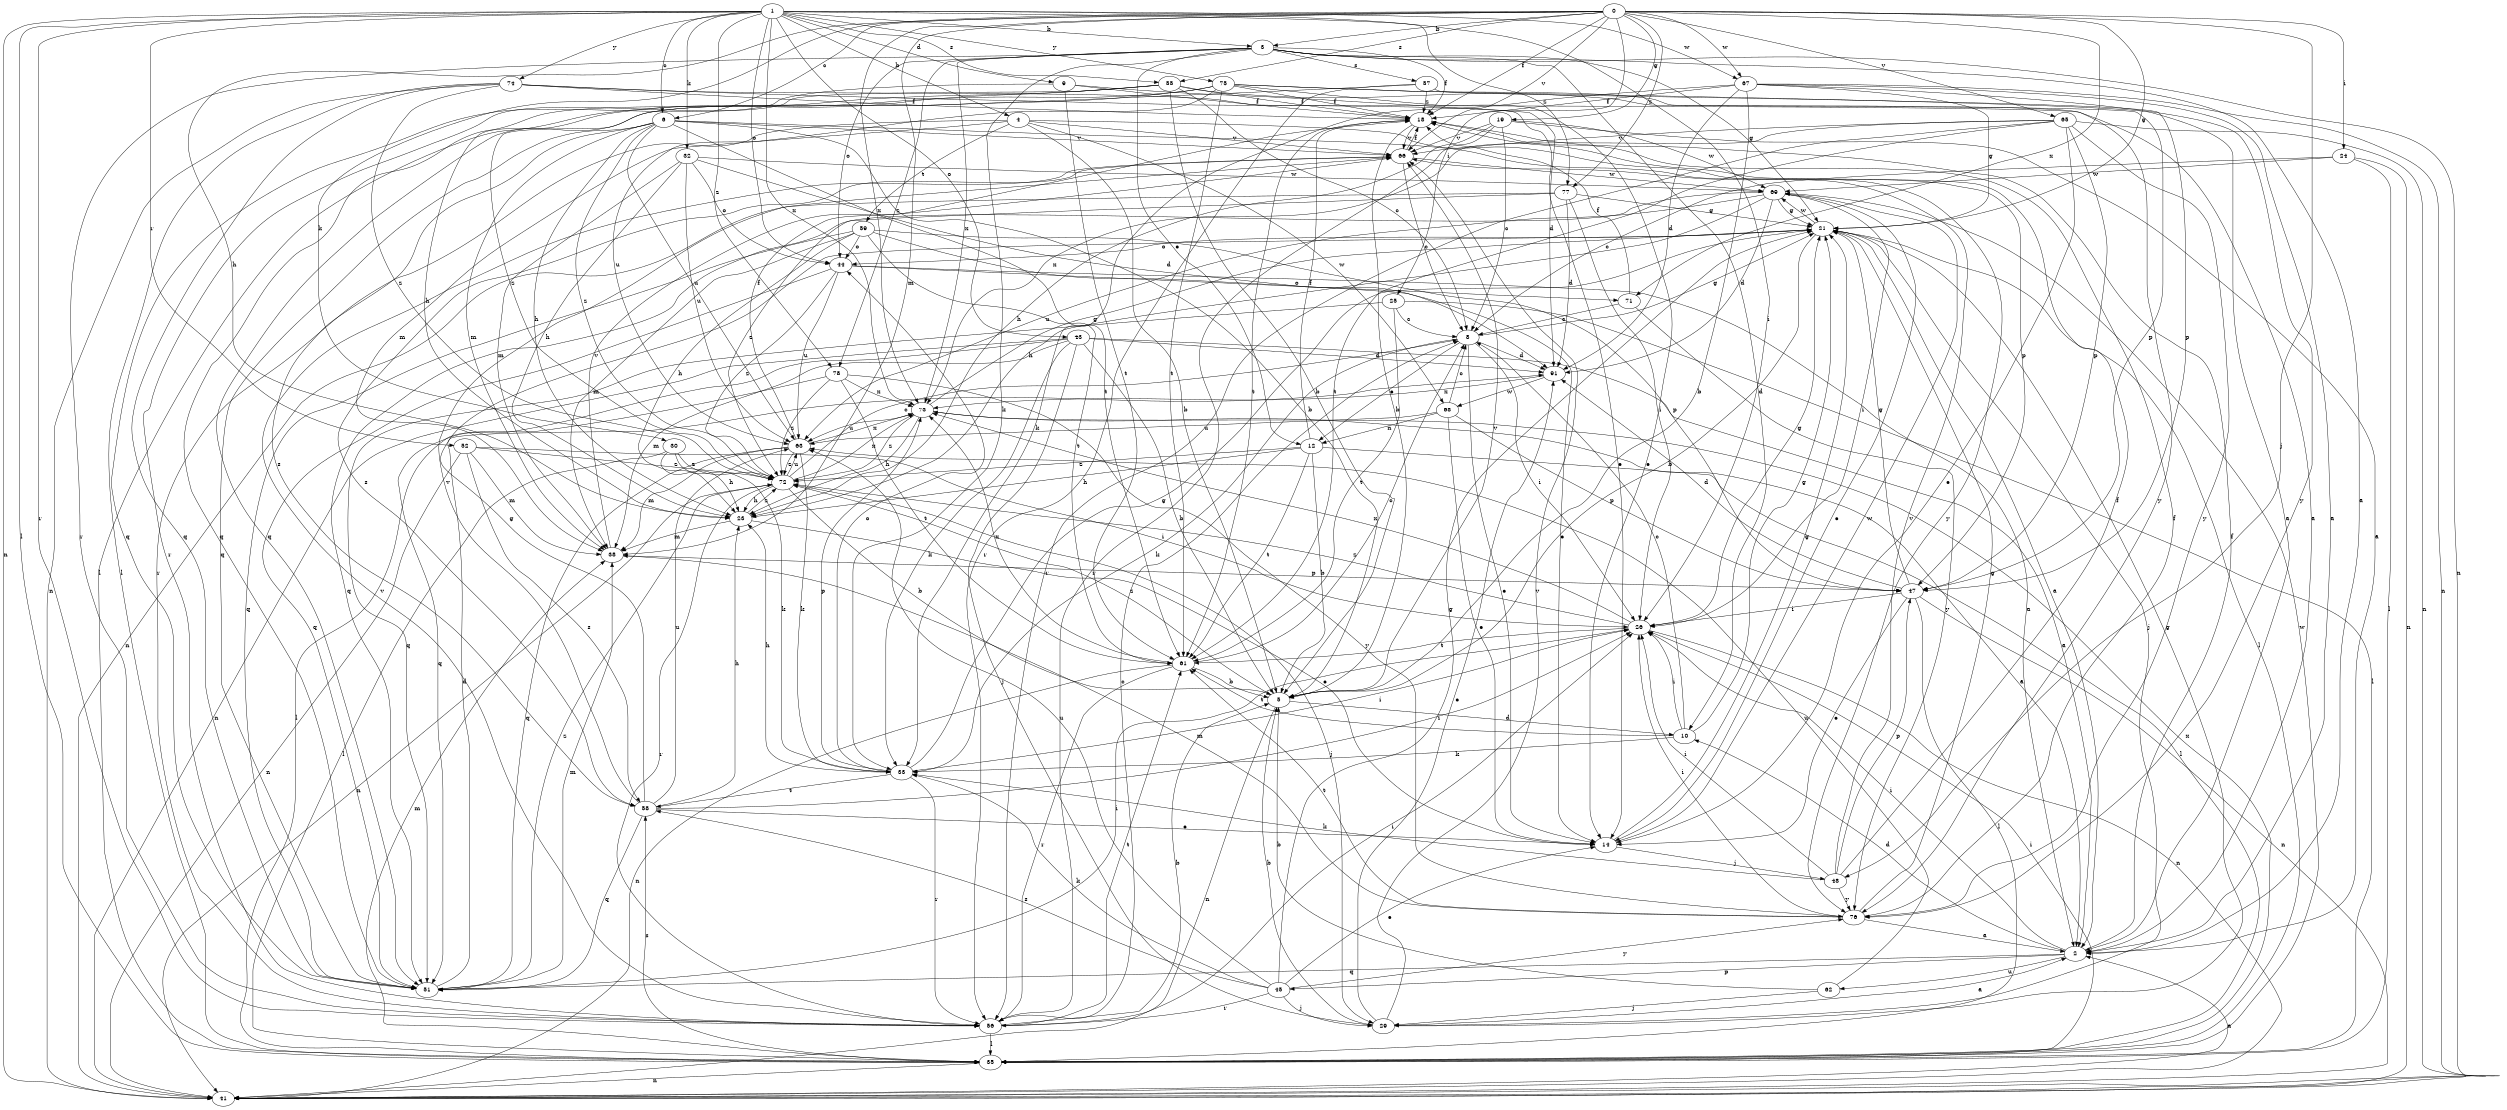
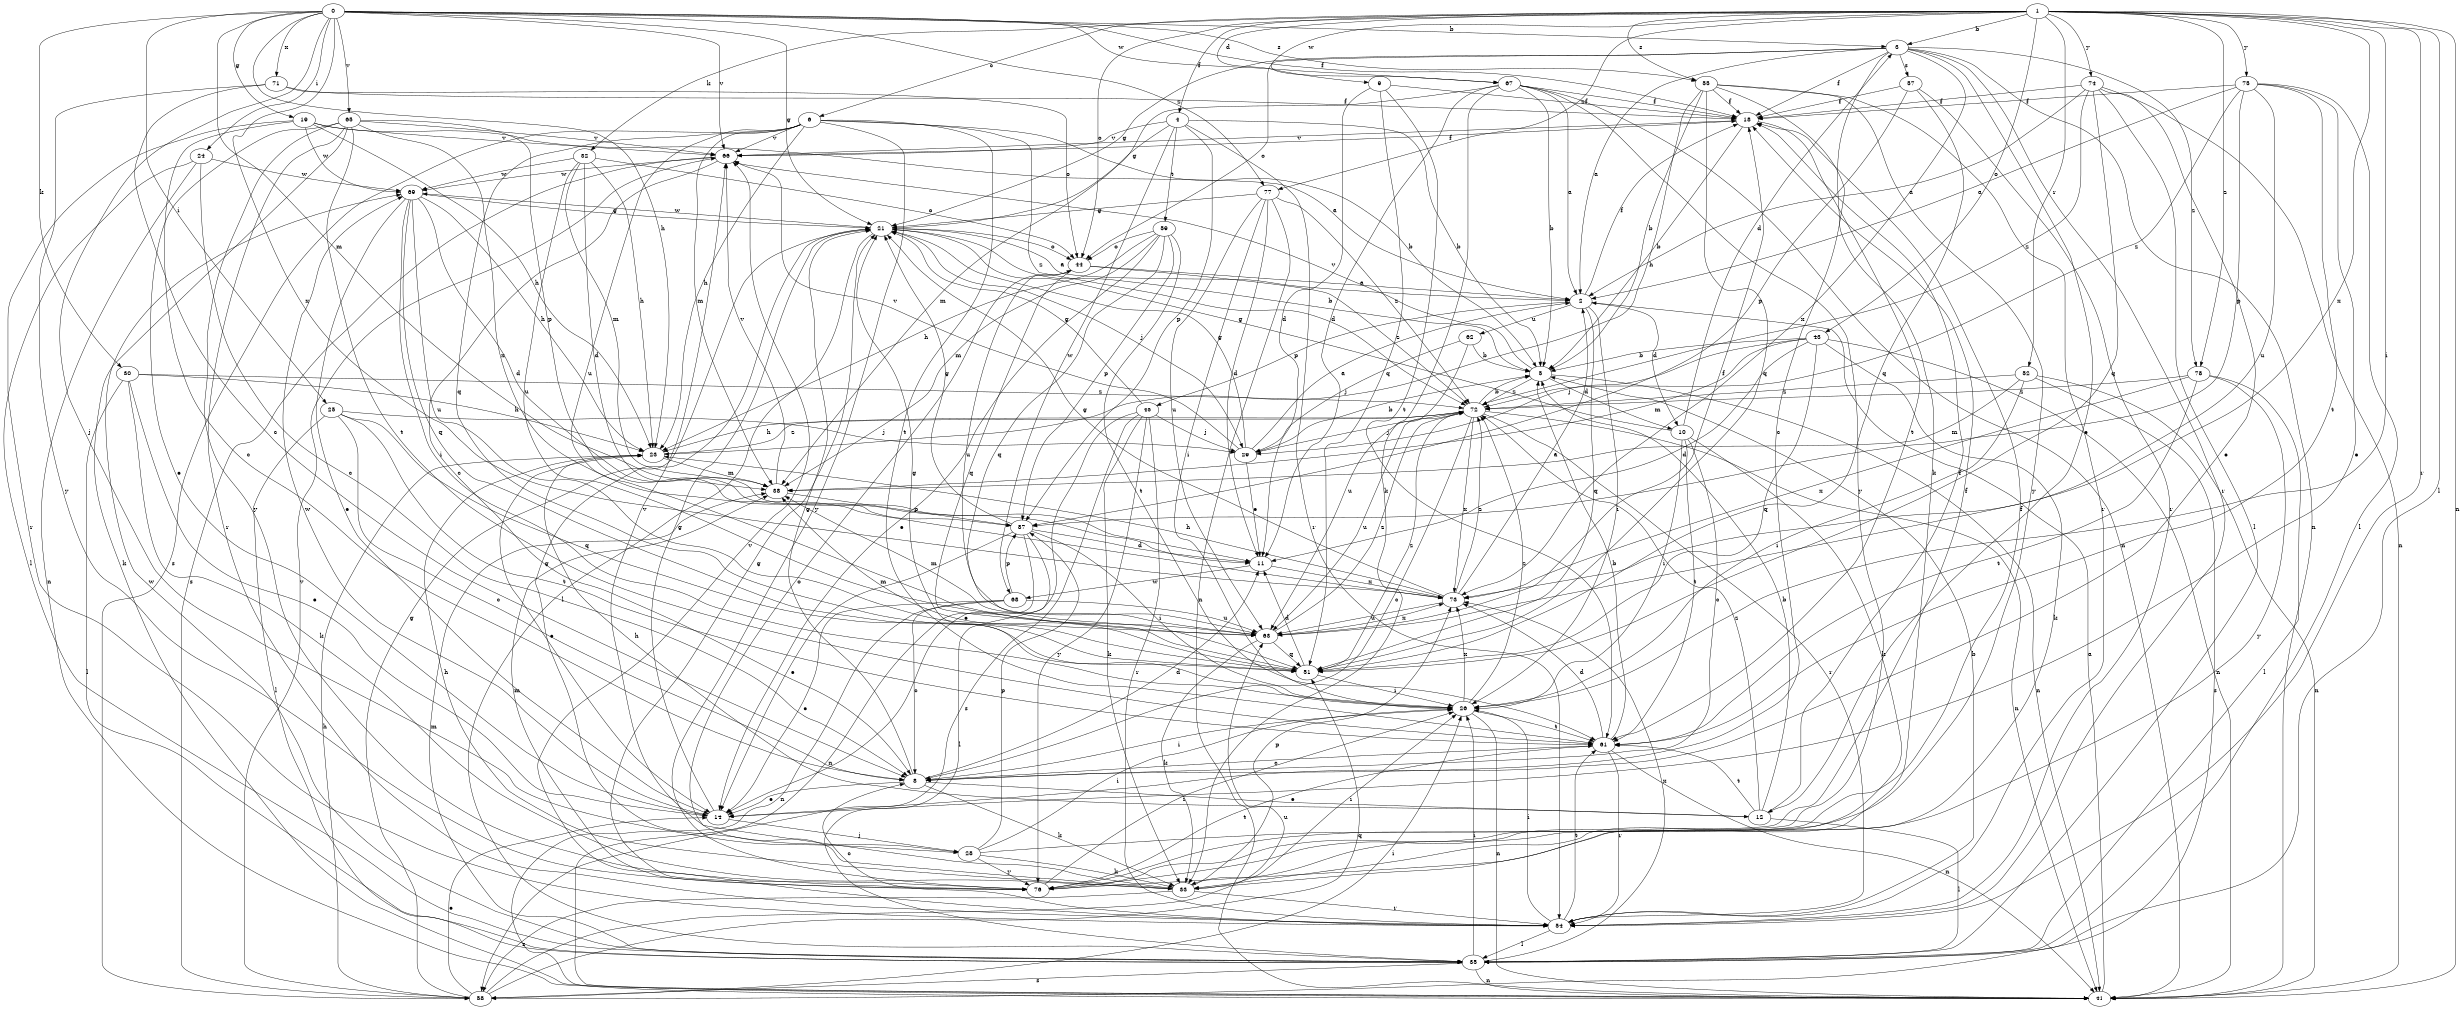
edge "0" -> "6": removed, label "c"
edge "1" -> "4": label "b" -> "f"
edge "57" -> "18": label "z" -> "f"
edge "3" -> "10": reversed
edge "44" -> "71": reversed
node "91": label "91" -> "11"
edge "25" -> "29": added, label "j"
edge "68" -> "12": now "68" -> "41"
edge "43" -> "2": removed, label "a"
edge "61" -> "73": label "x" -> "d"
node "47": label "47" -> "87"
edge "65" -> "41": label "n" -> "k"
edge "30" -> "14": added, label "e"
edge "45" -> "63": now "77" -> "63"
edge "33" -> "58": label "t" -> "s"
node "48": label "48" -> "28"
edge "76" -> "2": removed, label "a"
node "56": label "56" -> "54"
